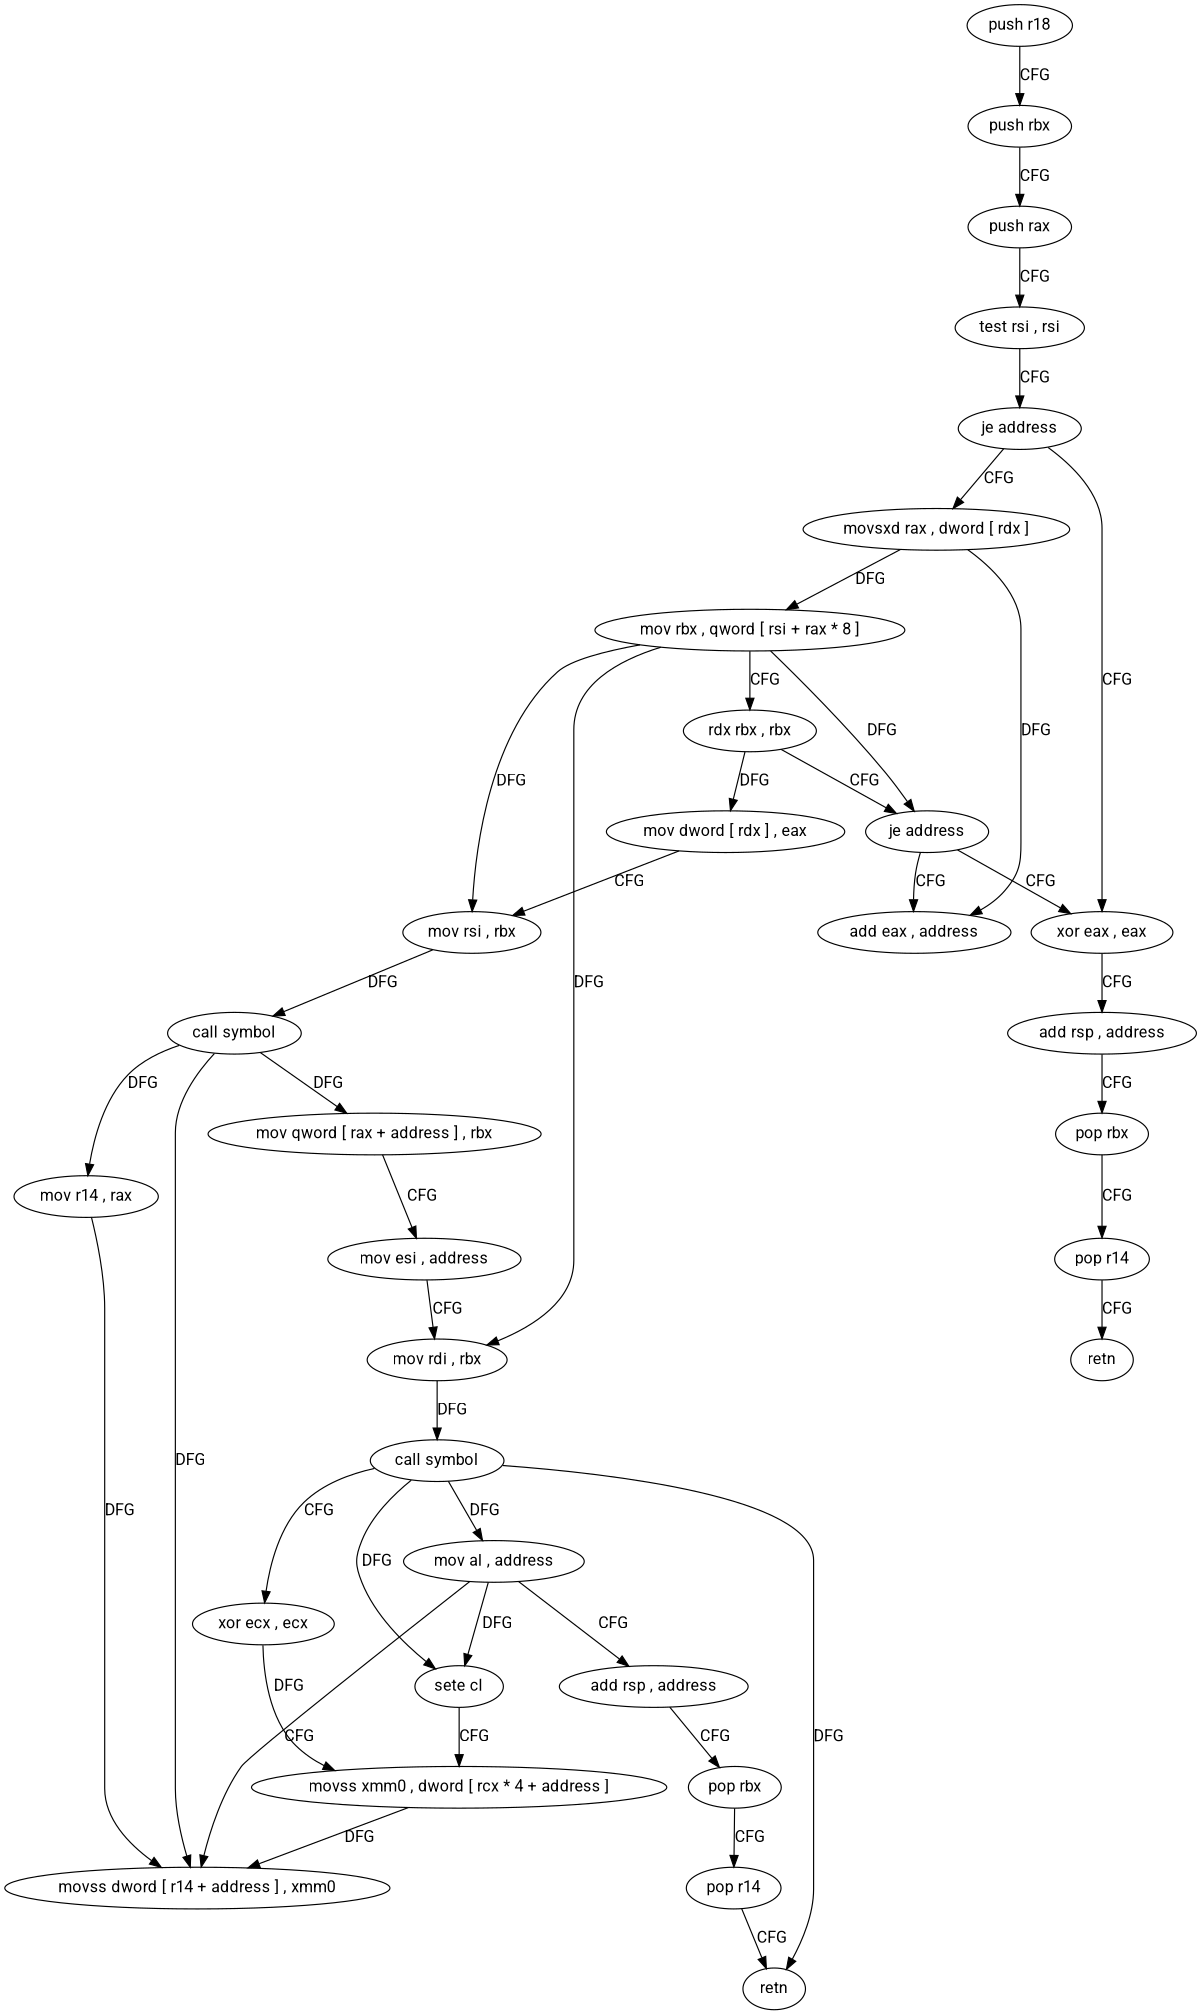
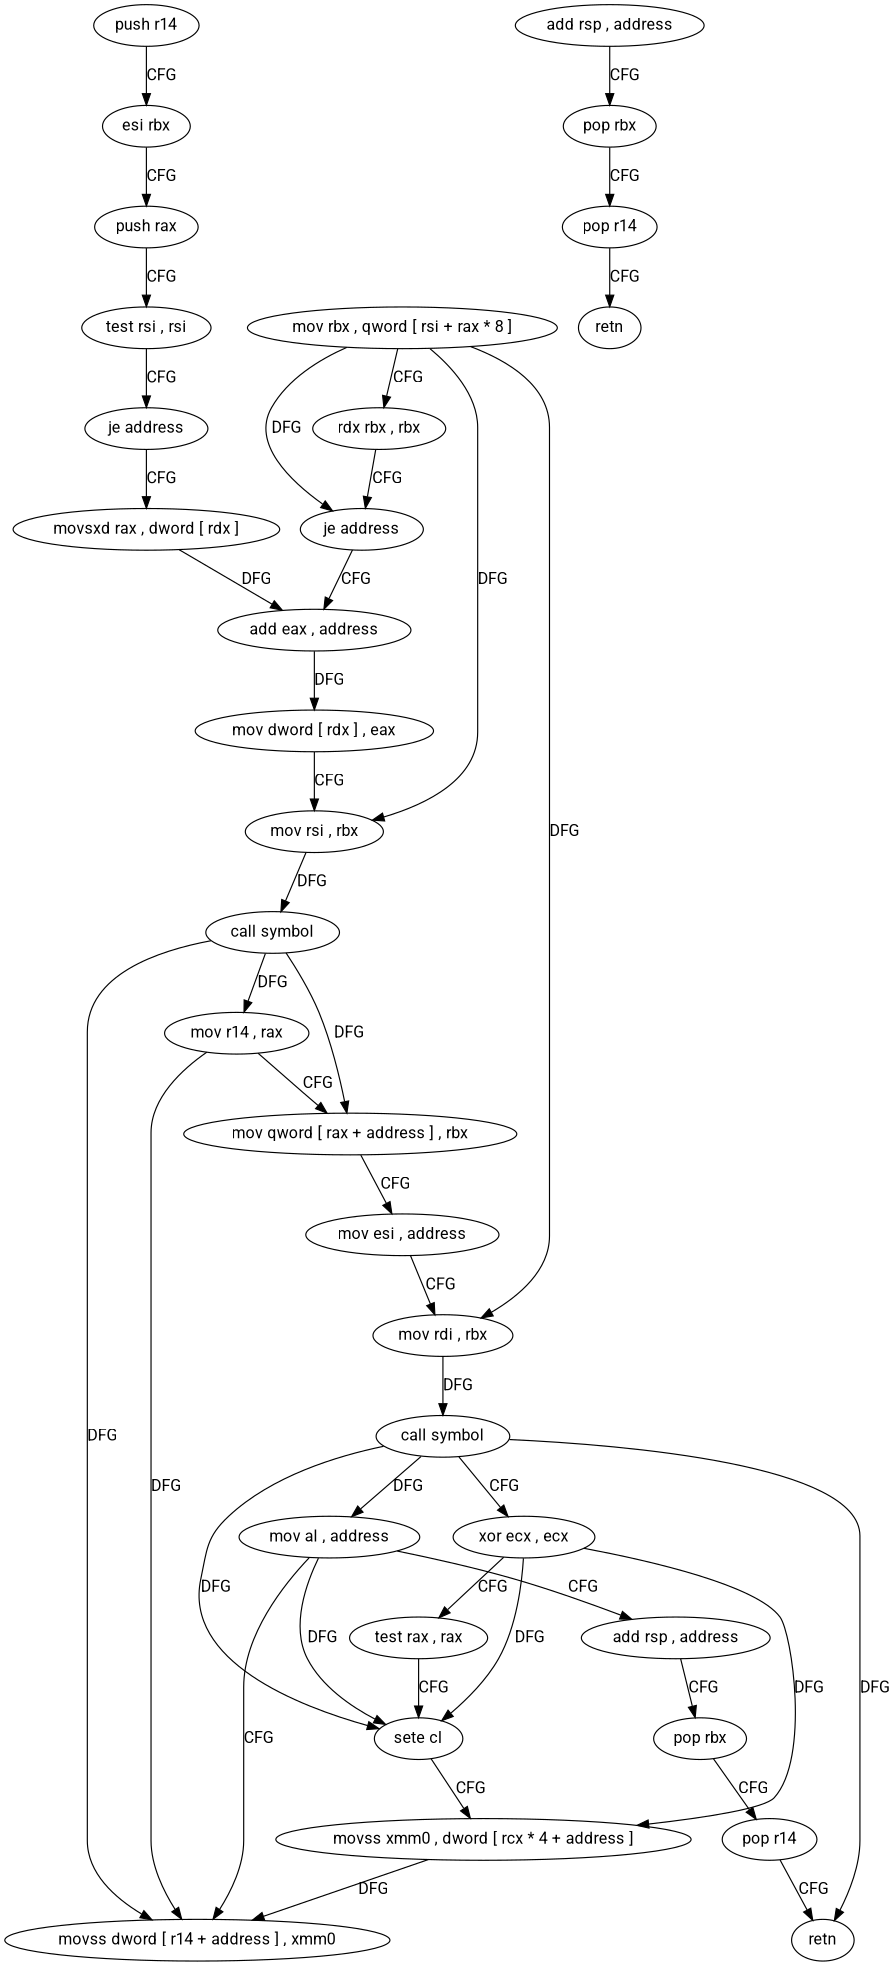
node "push r18": label "push r18" -> "push r14"
node "push rbx": label "push rbx" -> "esi rbx"
edge "movsxd rax , dword [ rdx ]" -> "mov rbx , qword [ rsi + rax * 8 ]": removed, label "DFG"
edge "rdx rbx , rbx" -> "mov dword [ rdx ] , eax": now "add eax , address" -> "mov dword [ rdx ] , eax"
node "xor eax , eax": removed
edge "mov r14 , rax" -> "mov qword [ rax + address ] , rbx": added, label "CFG"
node "test rax , rax": added
edge "xor ecx , ecx" -> "sete cl": added, label "DFG"
